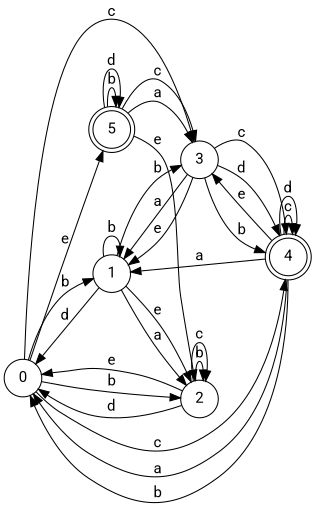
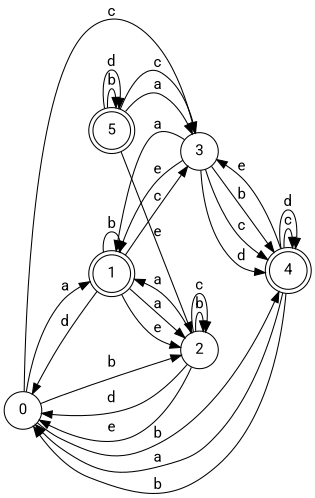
edge "1" -> "3": label "b" -> "c"
edge "0" -> "5": removed, label "e"
edge "4" -> "1": now "2" -> "1"
node "1": shape circle -> doublecircle
edge "0" -> "1": label "b" -> "a"
edge "0" -> "4": label "c" -> "b"
